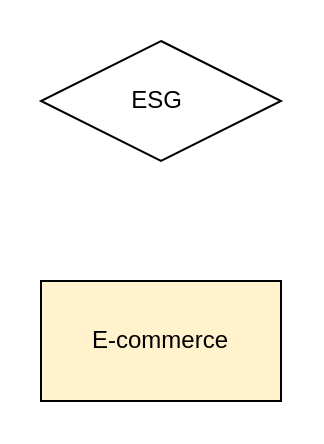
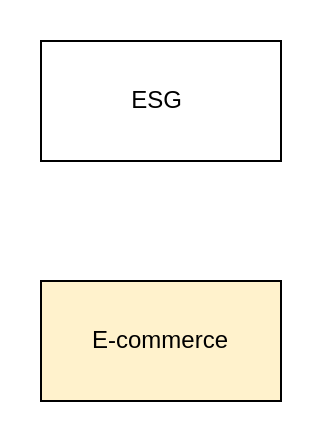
node "ESG": shape diamond -> rectangle
